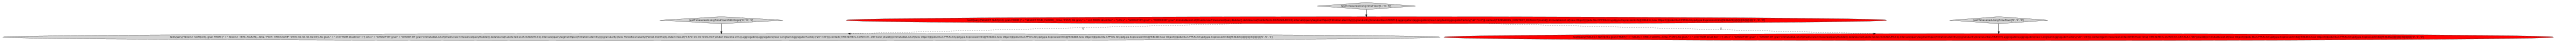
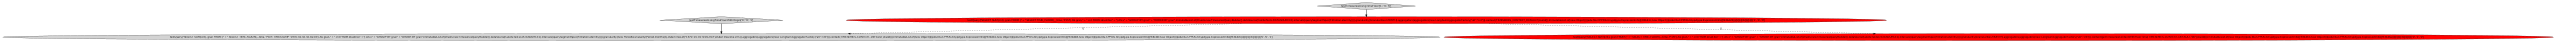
node "testTimeseriesUsingTimeFloor['0', '1', '0']": removed
